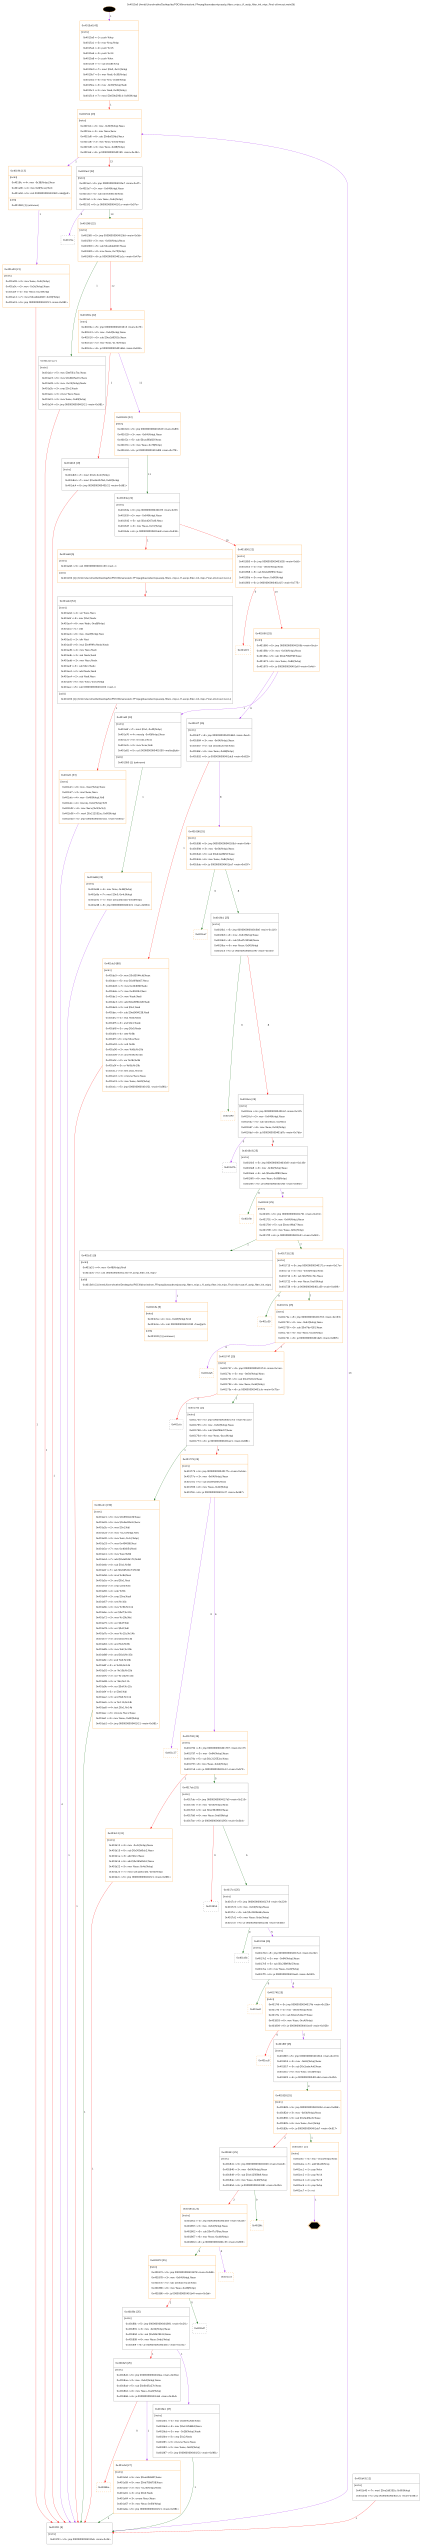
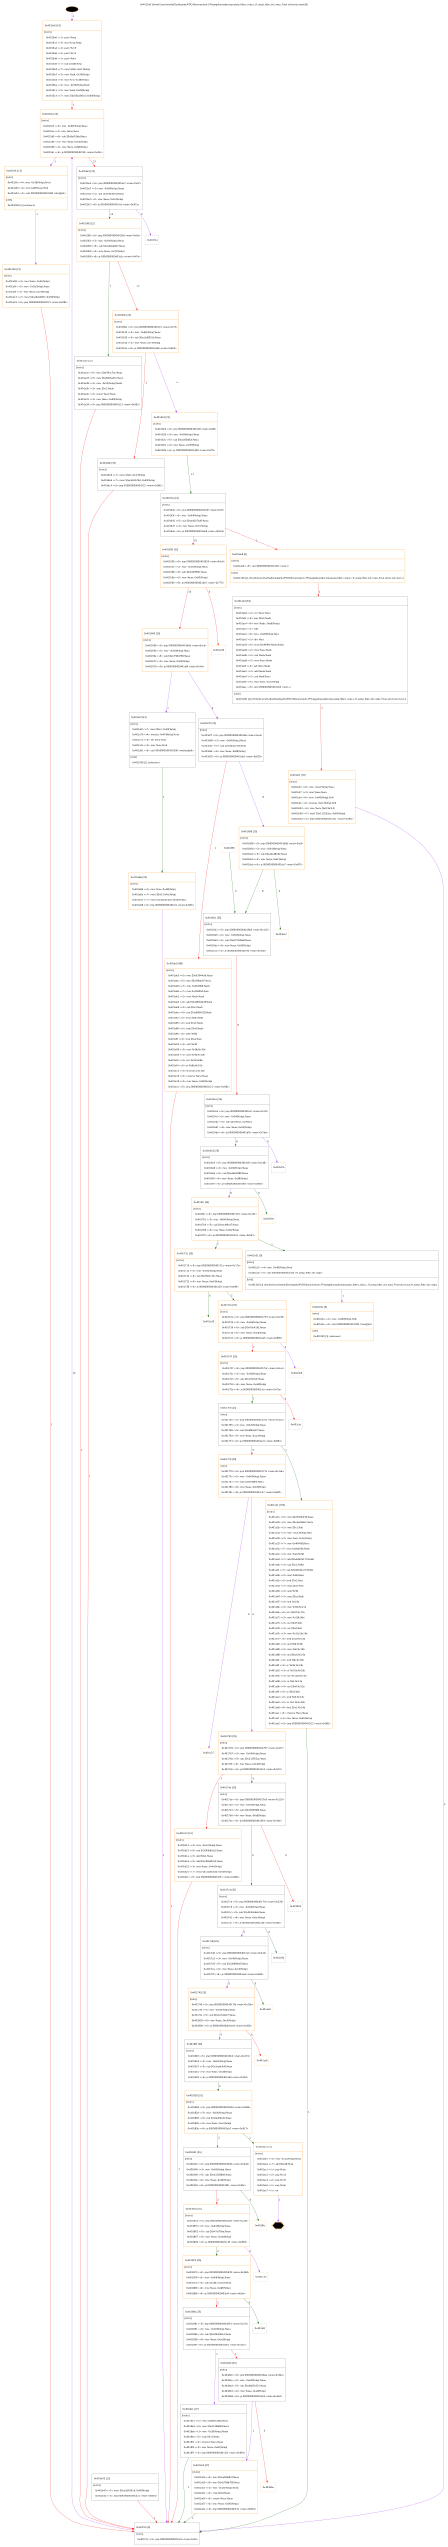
edge "0x4016b1 [25]" -> "0x4019f0": reversed
